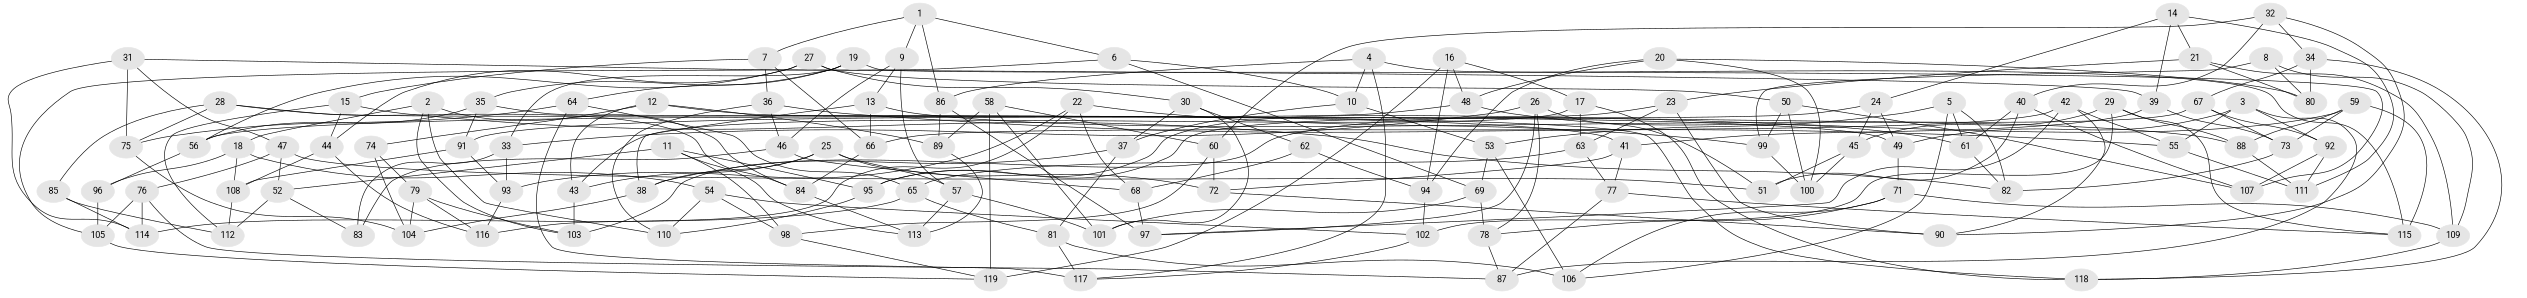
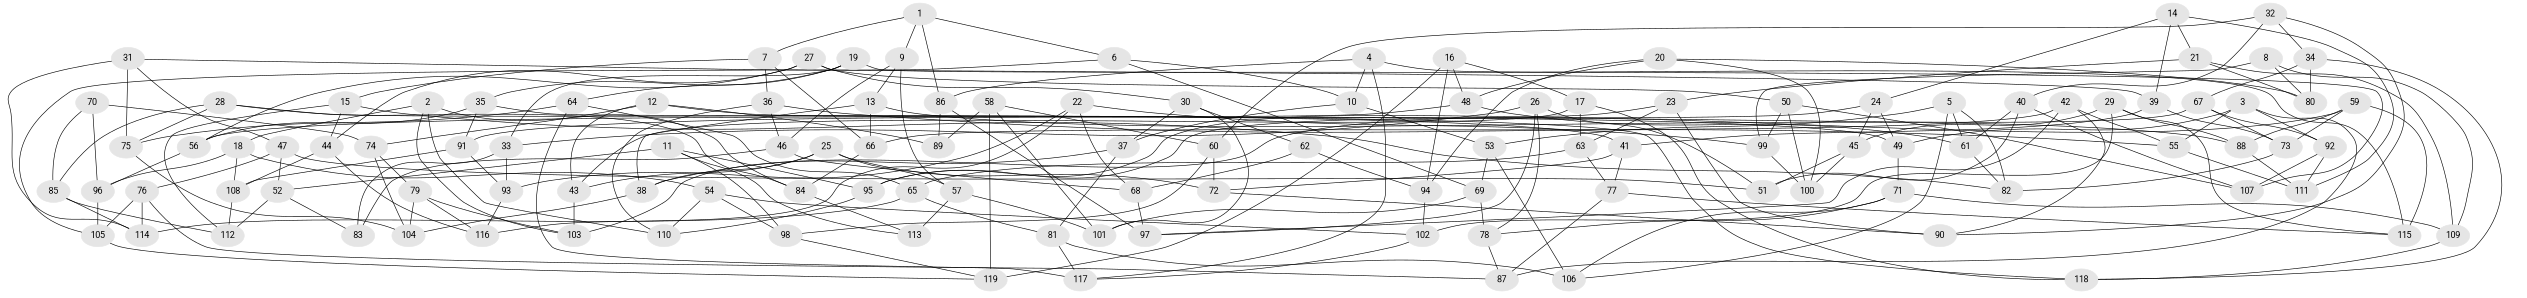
node "70": added
edge "89" -- "113": removed
